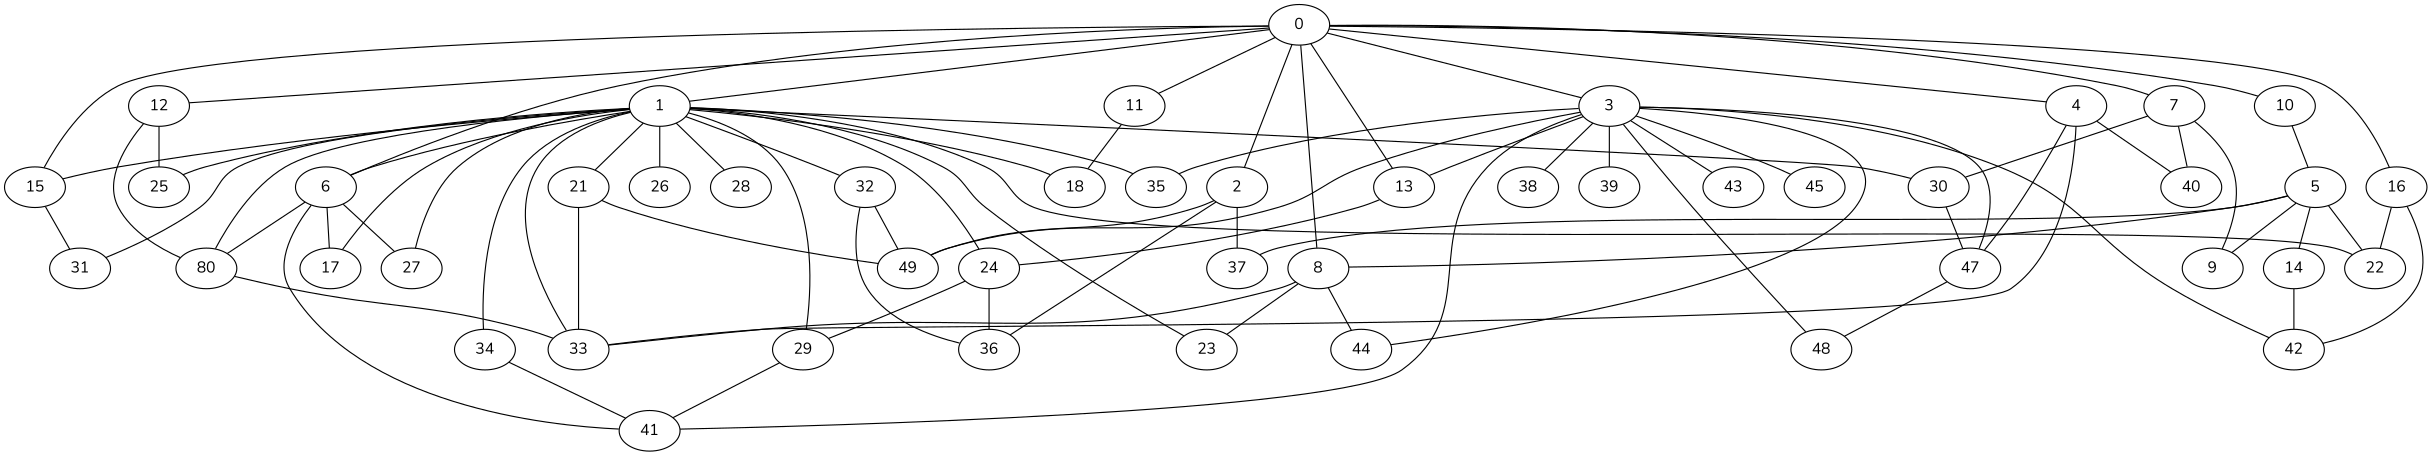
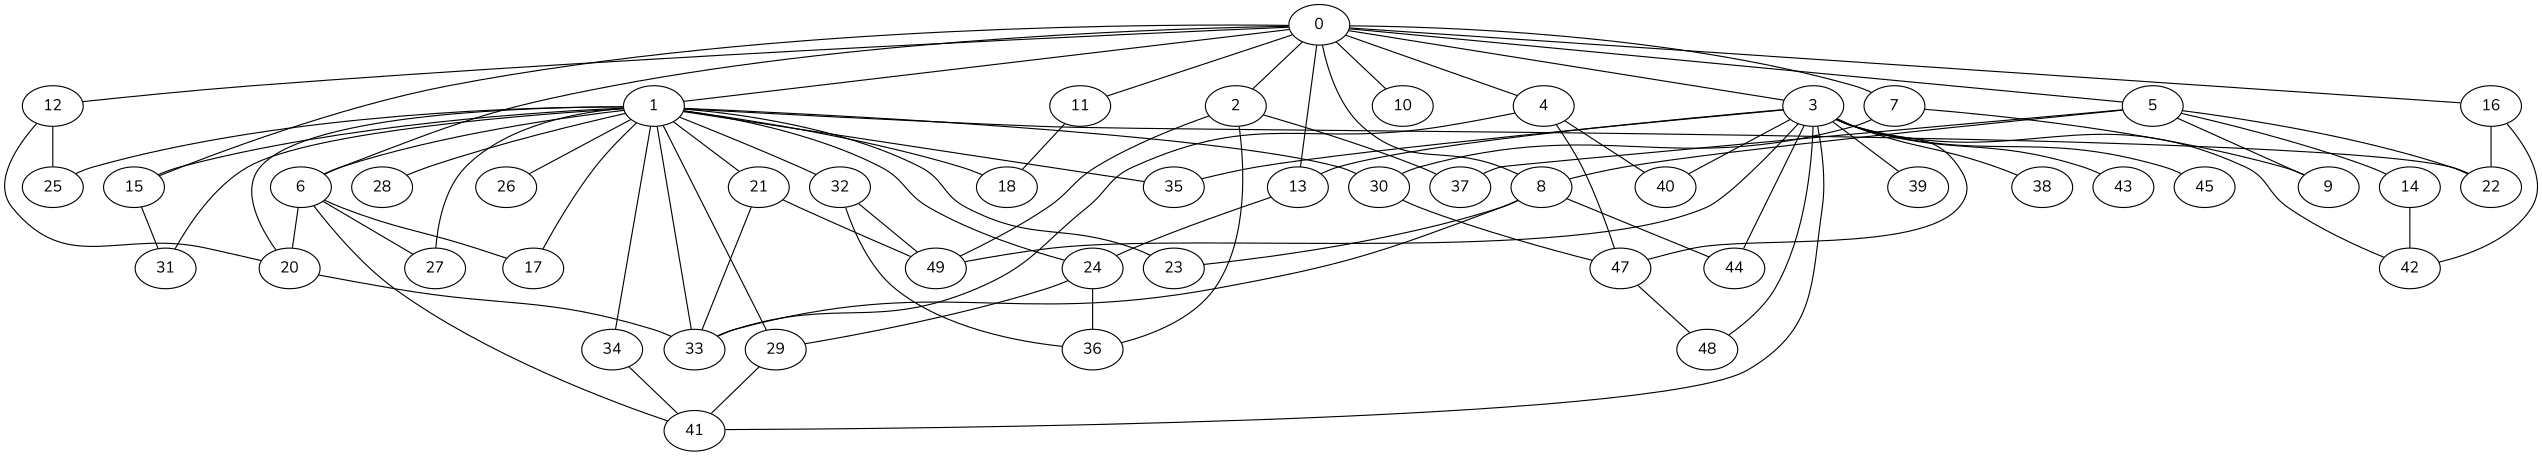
edge "7" -- "40": now "3" -- "40"
edge "10" -- "5": now "0" -- "5"
node "80": label "80" -> "20"
